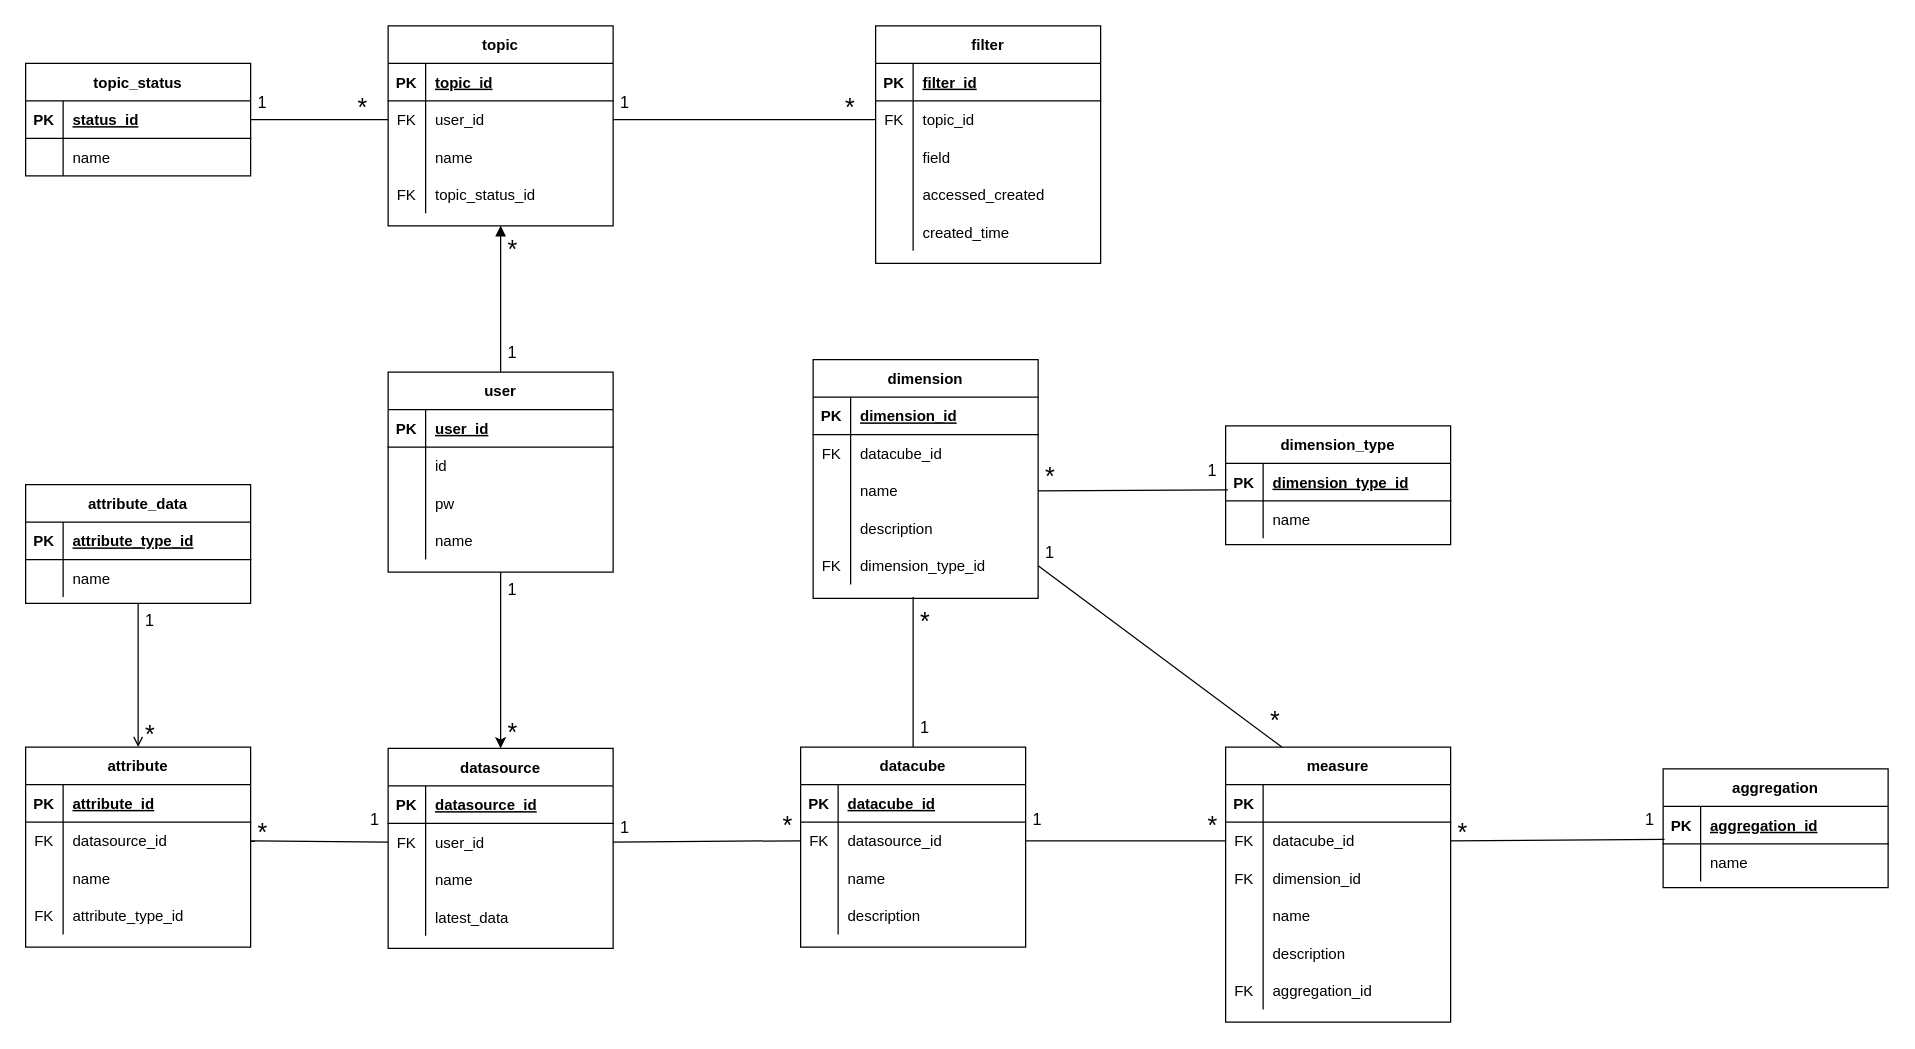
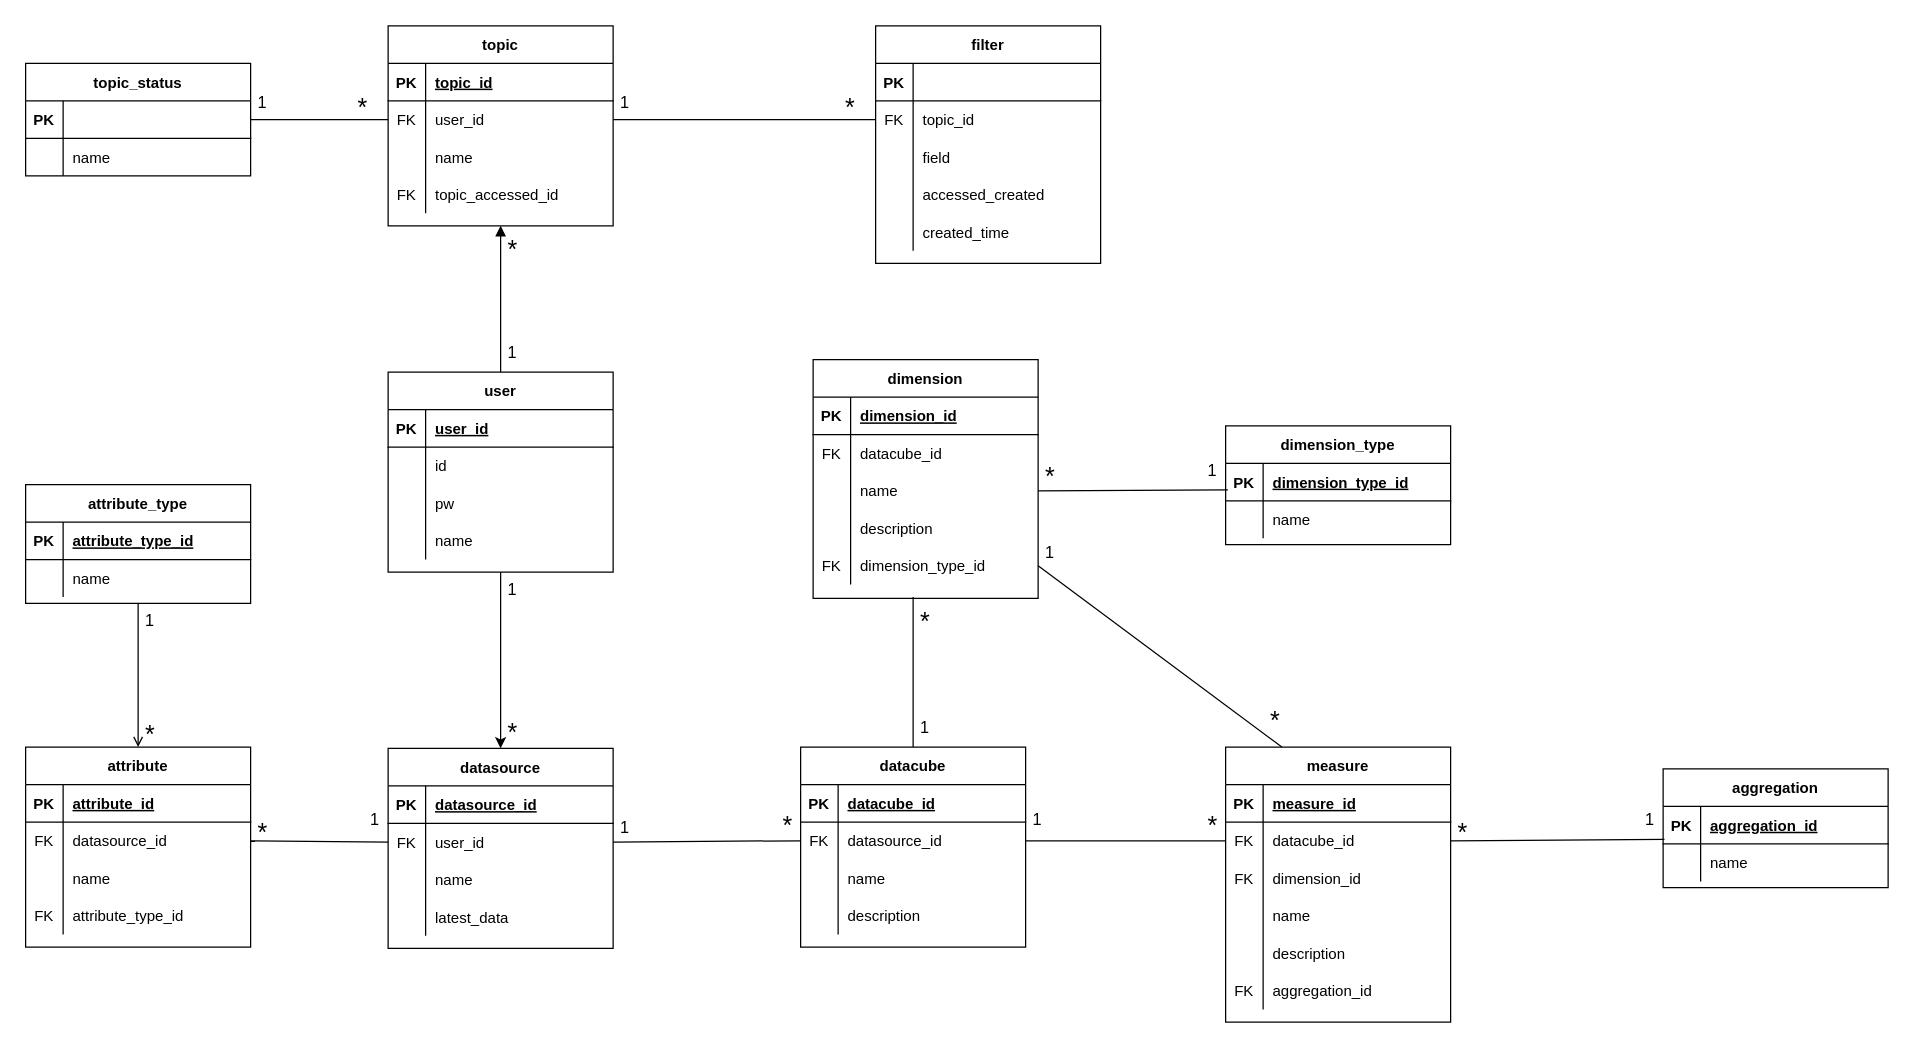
node "filter_id": removed
node "status_id": removed
node "topic_status_id": label "topic_status_id" -> "topic_accessed_id"
node "attribute_data": label "attribute_data" -> "attribute_type"
node "measure_id": added
